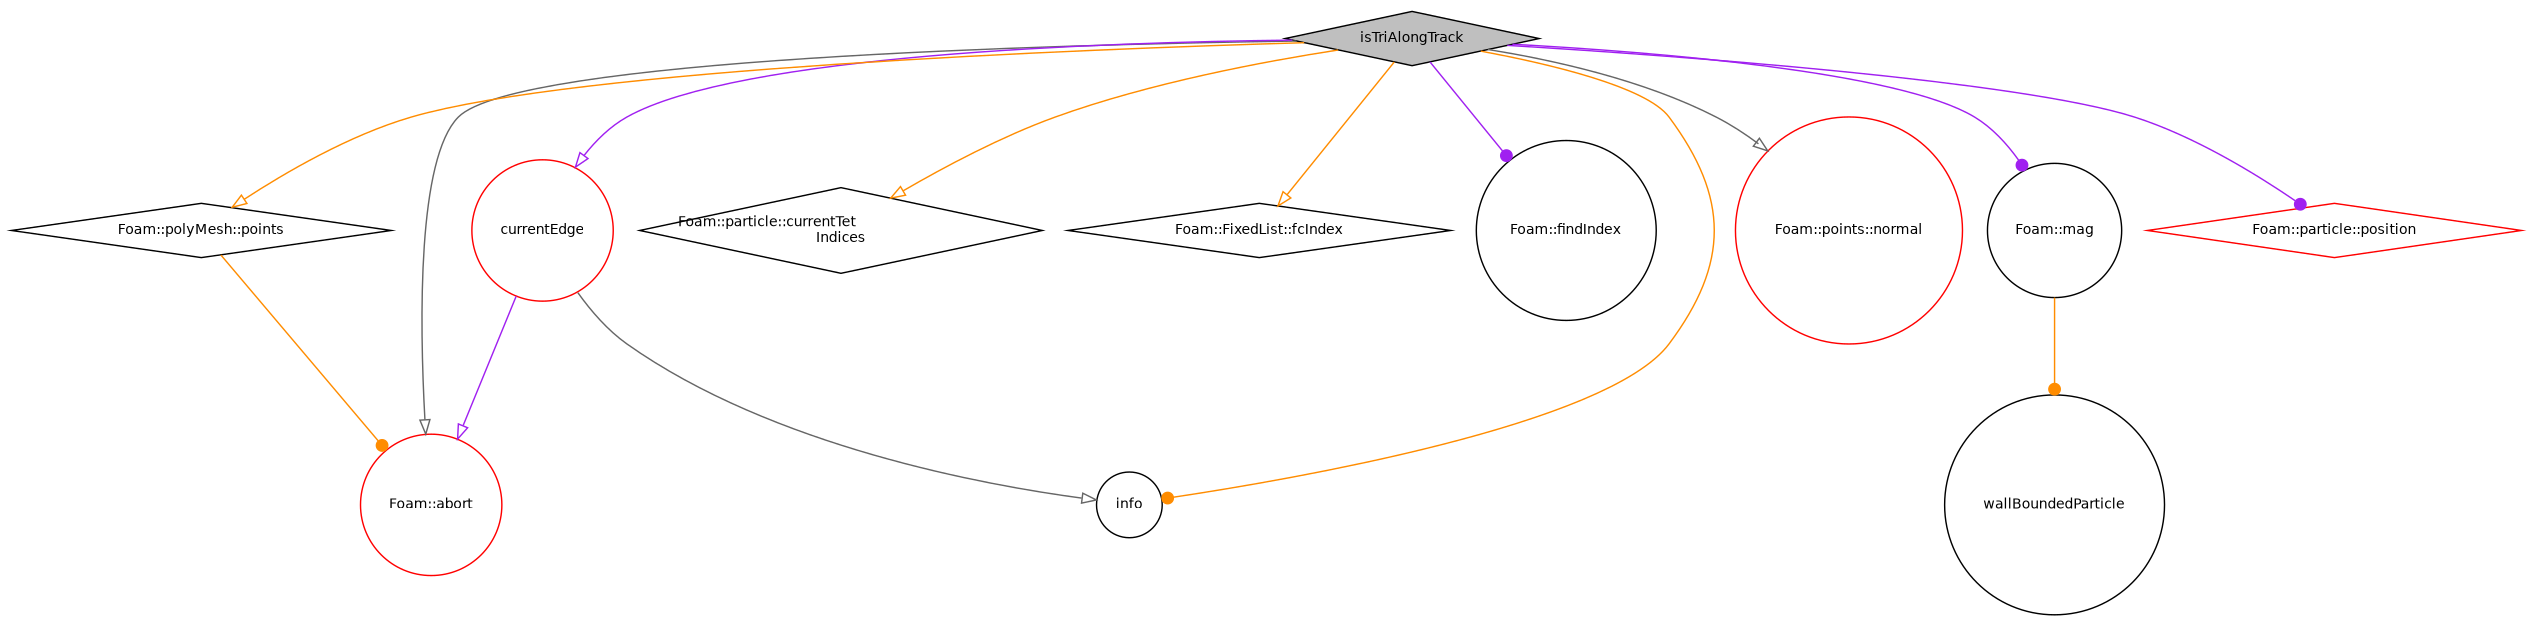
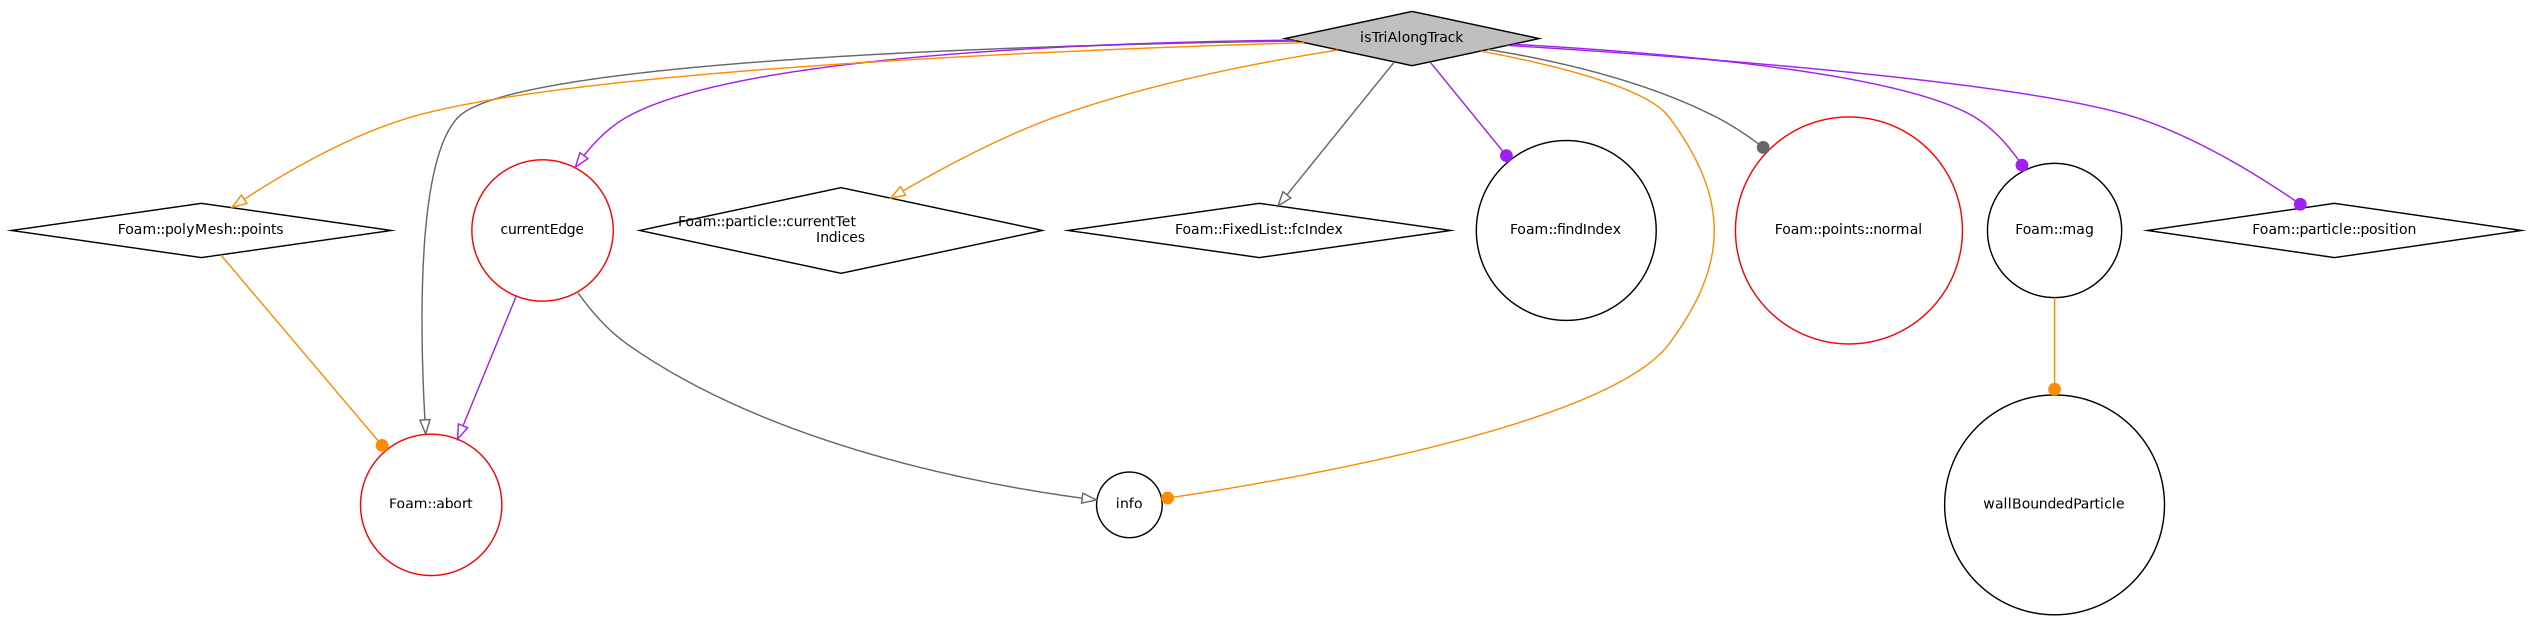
edge "isTriAlongTrack" -> "Foam::points::normal": arrowhead onormal -> dot
edge "isTriAlongTrack" -> "Foam::FixedList::fcIndex": color darkorange -> gray40
node "Foam::particle::position": color red -> black
